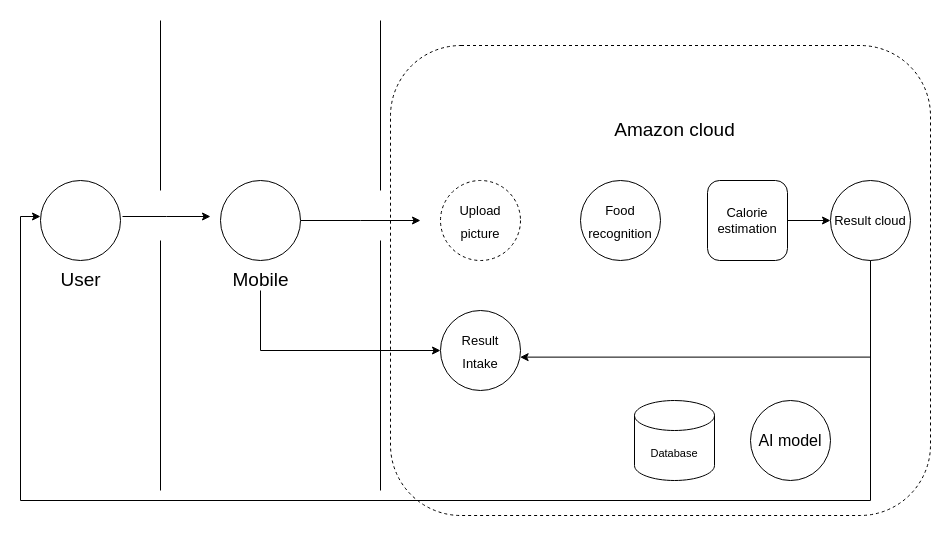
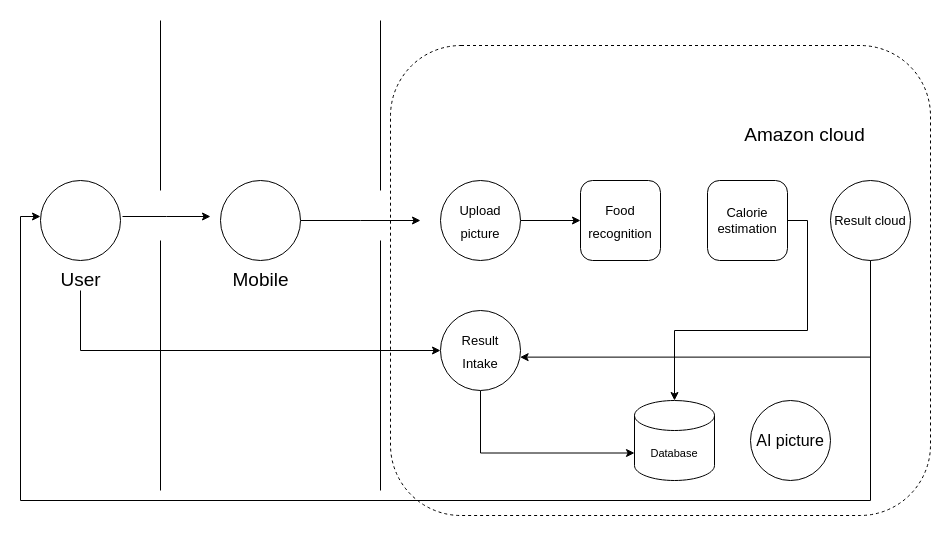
node "Amazon cloud": moved (675, 131) -> (805, 136)
node "Upload picture": style dashed -> solid
edge "Upload picture" -> "Food recognition": added
node "Food recognition": shape ellipse -> rounded rectangle
edge "Calorie estimation" -> "Result cloud": now "Calorie estimation" -> "Database"
edge "Mobile" -> "Result Intake": removed
edge "User" -> "Result Intake": added
node "AI model": label "AI model" -> "AI picture"
edge "Result Intake" -> "Database": added
